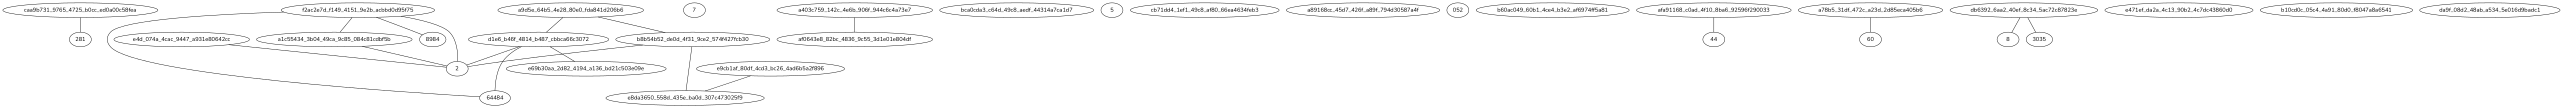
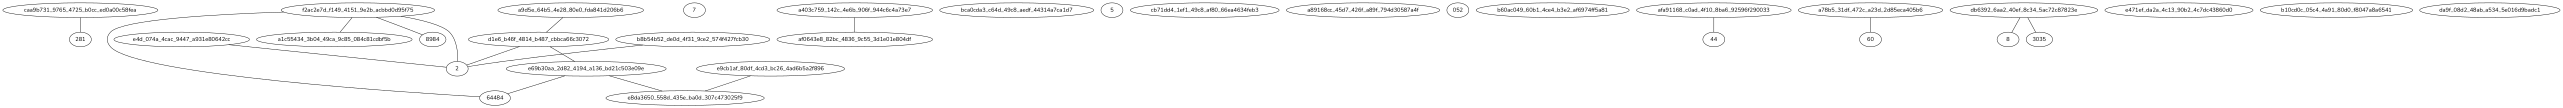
edge "a9d5e_64b5_4e28_80e0_fda841d206b6" -- "b8b54b52_de0d_4f31_9ce2_574f427fcb30": removed
edge "a1c55434_3b04_49ca_9c85_084c81cdbf5b" -- "2": removed
edge "d1e6_b46f_4814_b487_cbbca66c3072" -- "64484": now "e69b30aa_2d82_4194_a136_bd21c503e09e" -- "64484"
edge "b8b54b52_de0d_4f31_9ce2_574f427fcb30" -- "e8da3650_558d_435e_ba0d_307c473025f9": now "e69b30aa_2d82_4194_a136_bd21c503e09e" -- "e8da3650_558d_435e_ba0d_307c473025f9"
